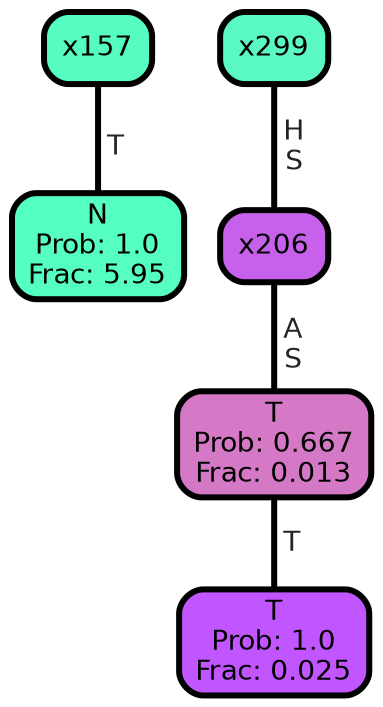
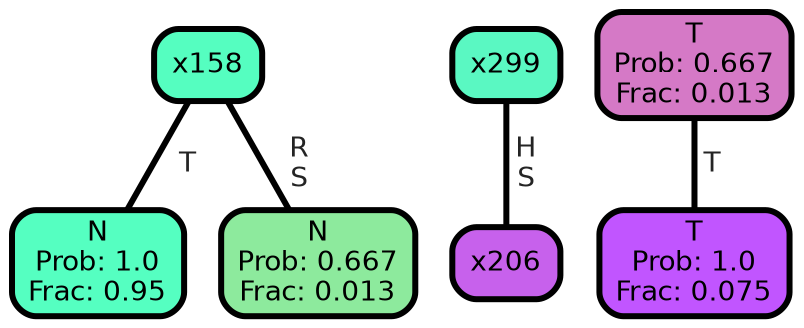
node "x157": label "x157" -> "x158"
node "N Prob: 1.0 Frac: 5.95": label "N Prob: 1.0 Frac: 5.95" -> "N Prob: 1.0 Frac: 0.95"
node "N Prob: 0.667 Frac: 0.013": added
edge "x206" -- "T Prob: 0.667 Frac: 0.013": removed, label "A S"
node "T Prob: 1.0 Frac: 0.025": label "T Prob: 1.0 Frac: 0.025" -> "T Prob: 1.0 Frac: 0.075"
